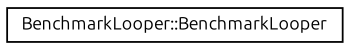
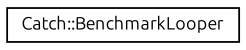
node "BenchmarkLooper::BenchmarkLooper": label "BenchmarkLooper::BenchmarkLooper" -> "Catch::BenchmarkLooper"
